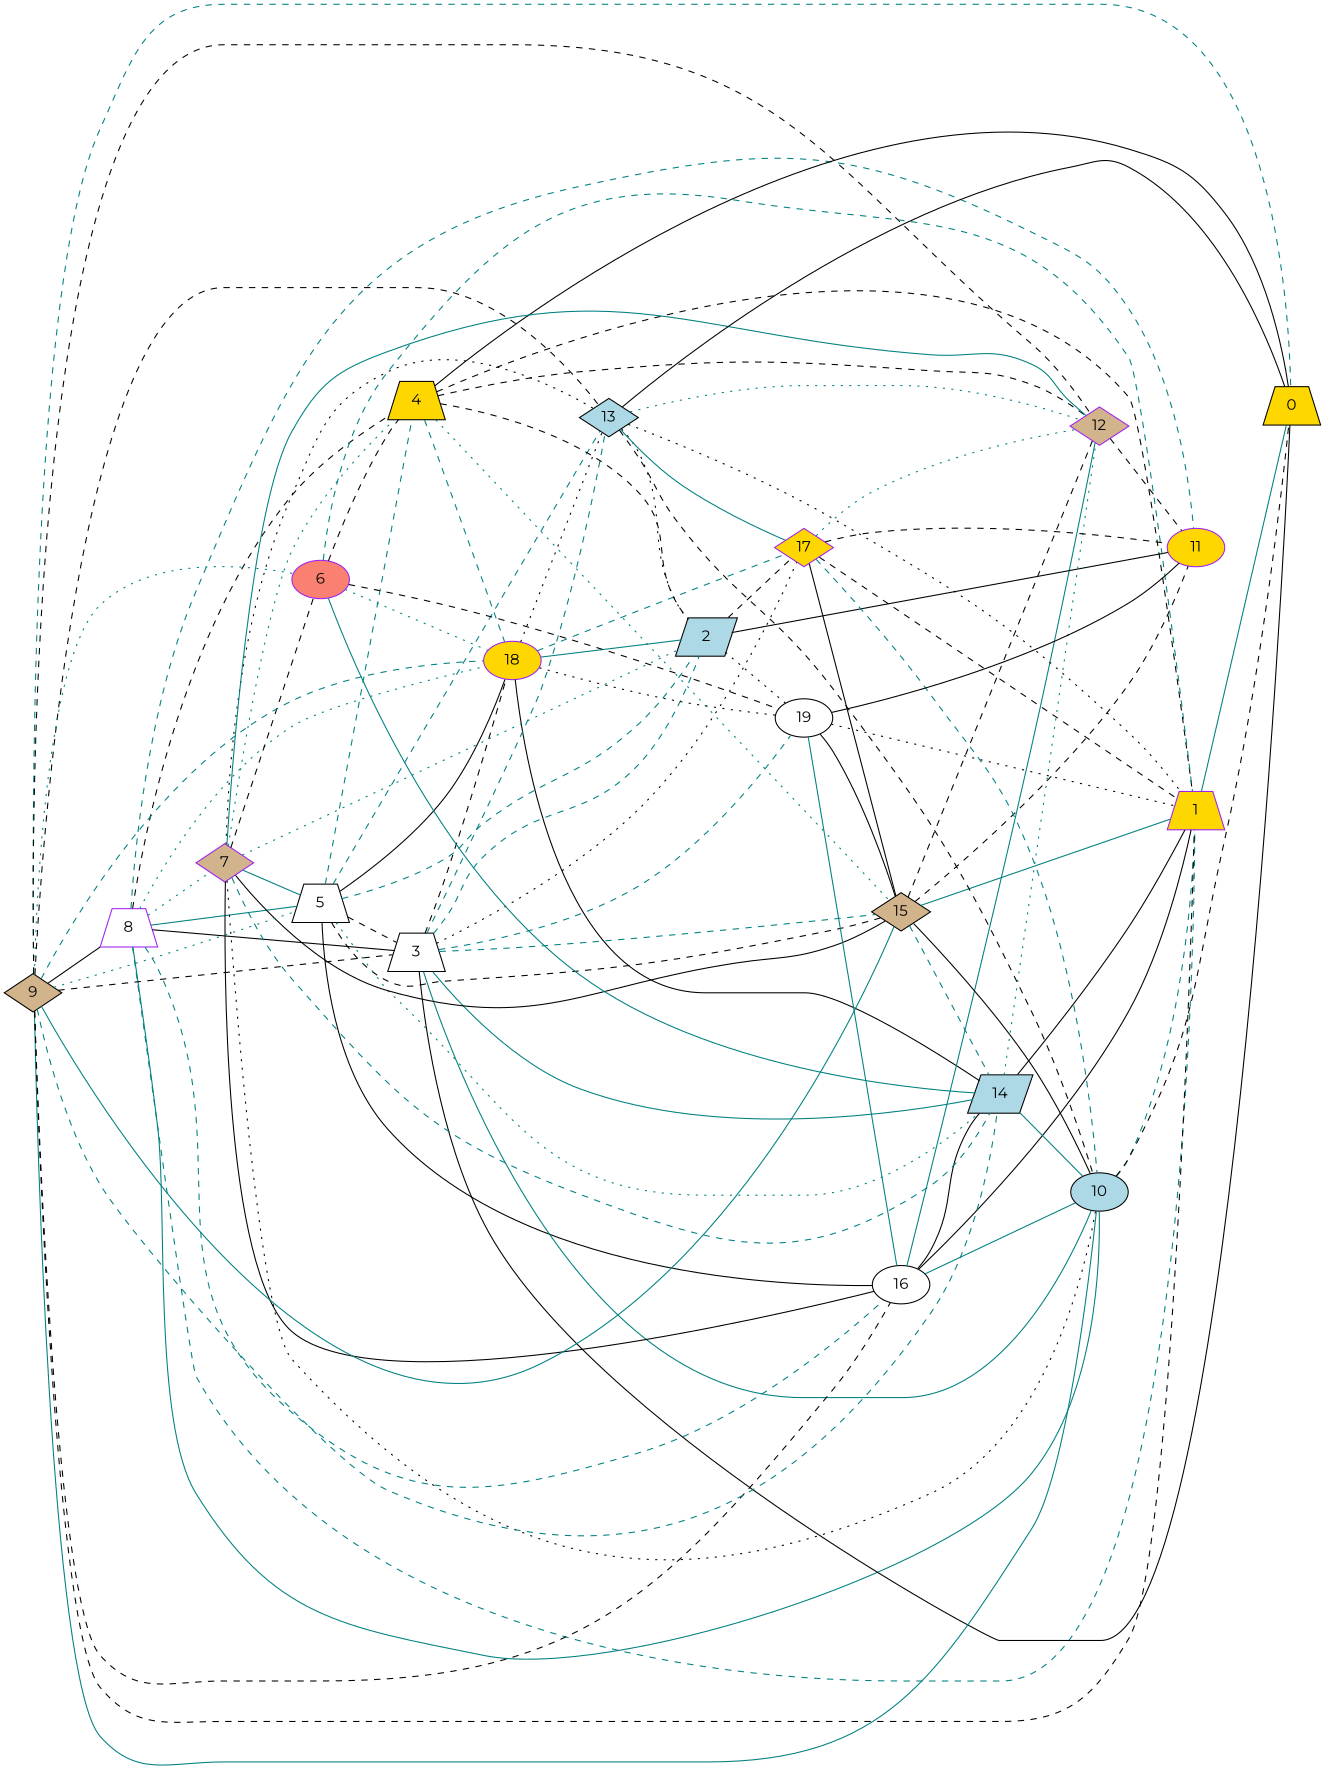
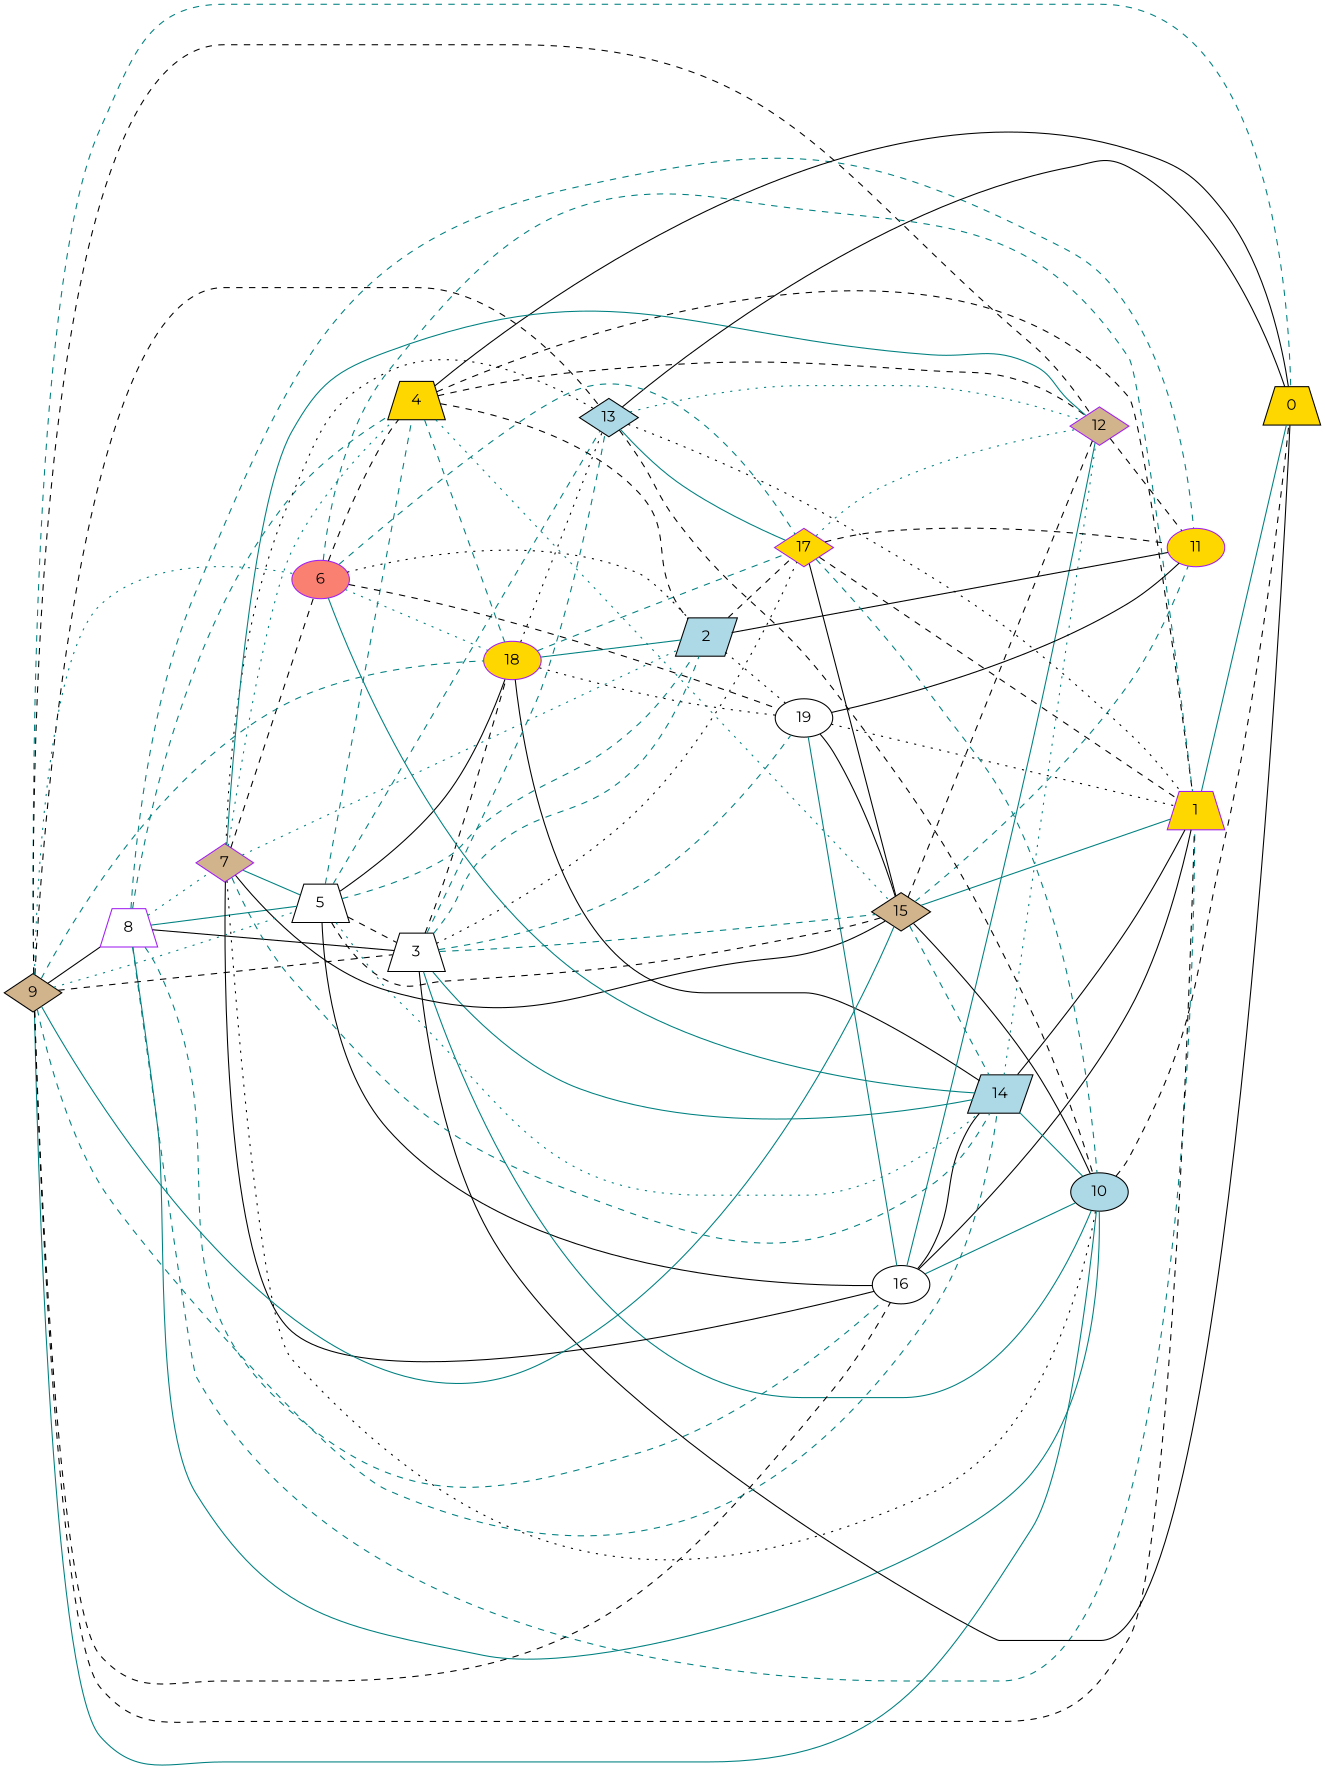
edge "17" -- "6": added
edge "13" -- "2": now "6" -- "2"
edge "4" -- "8": color black -> teal
edge "18" -- "8": removed
edge "11" -- "15": color black -> teal
edge "1" -- "10": removed
